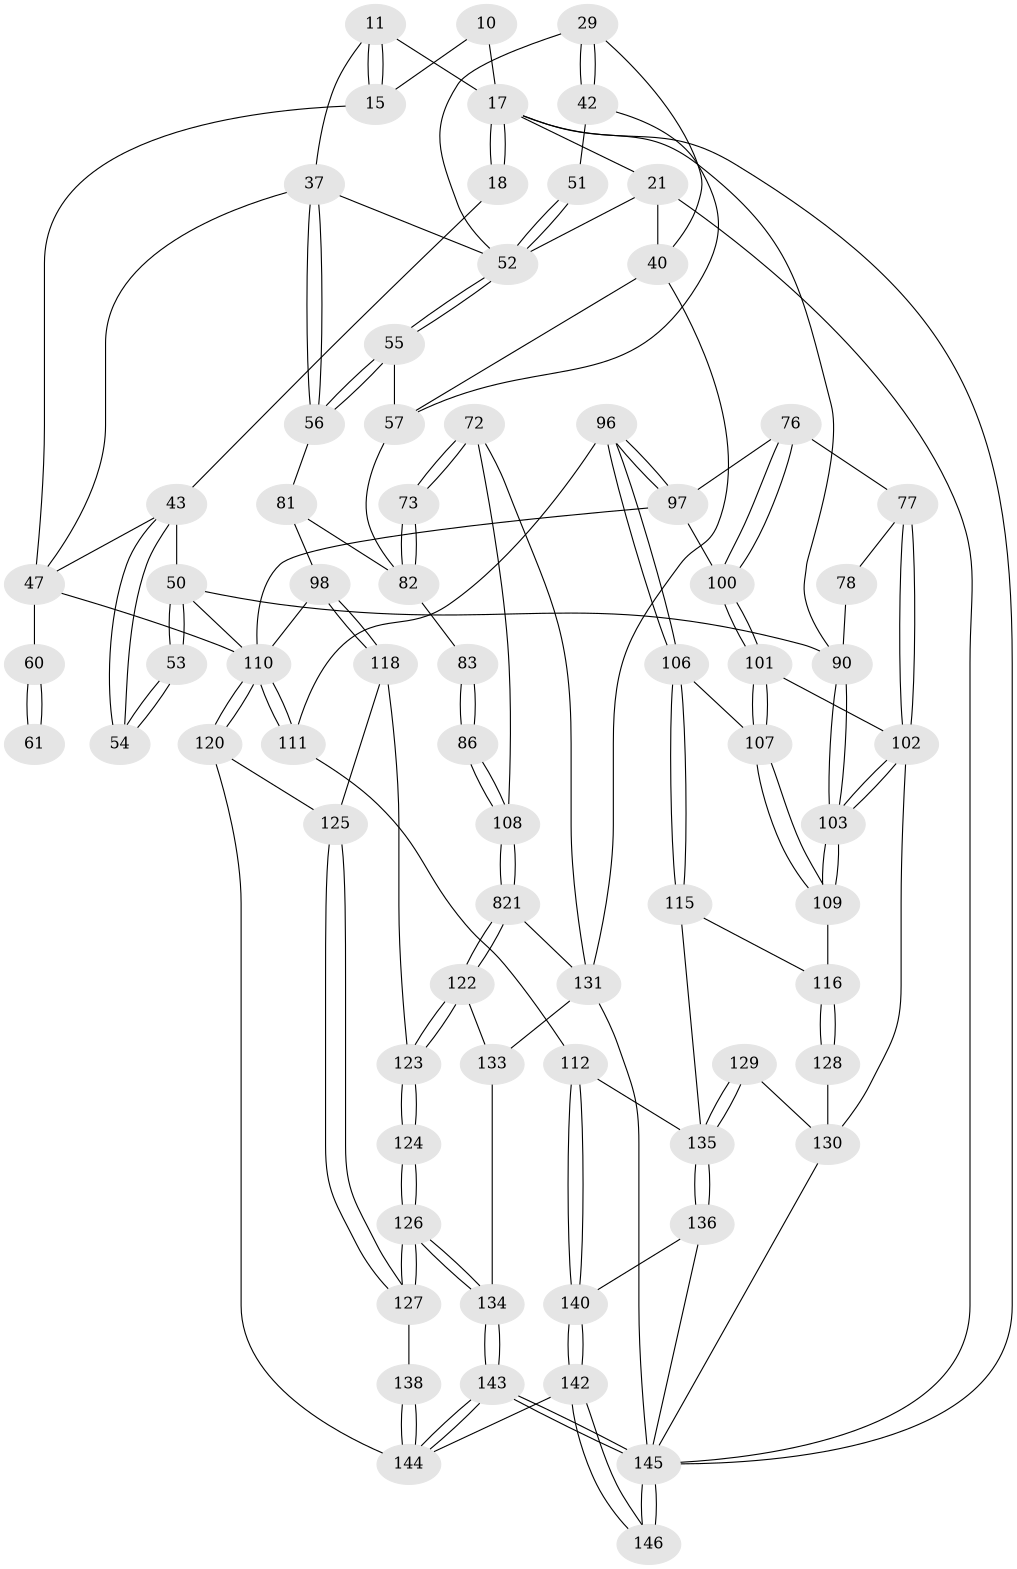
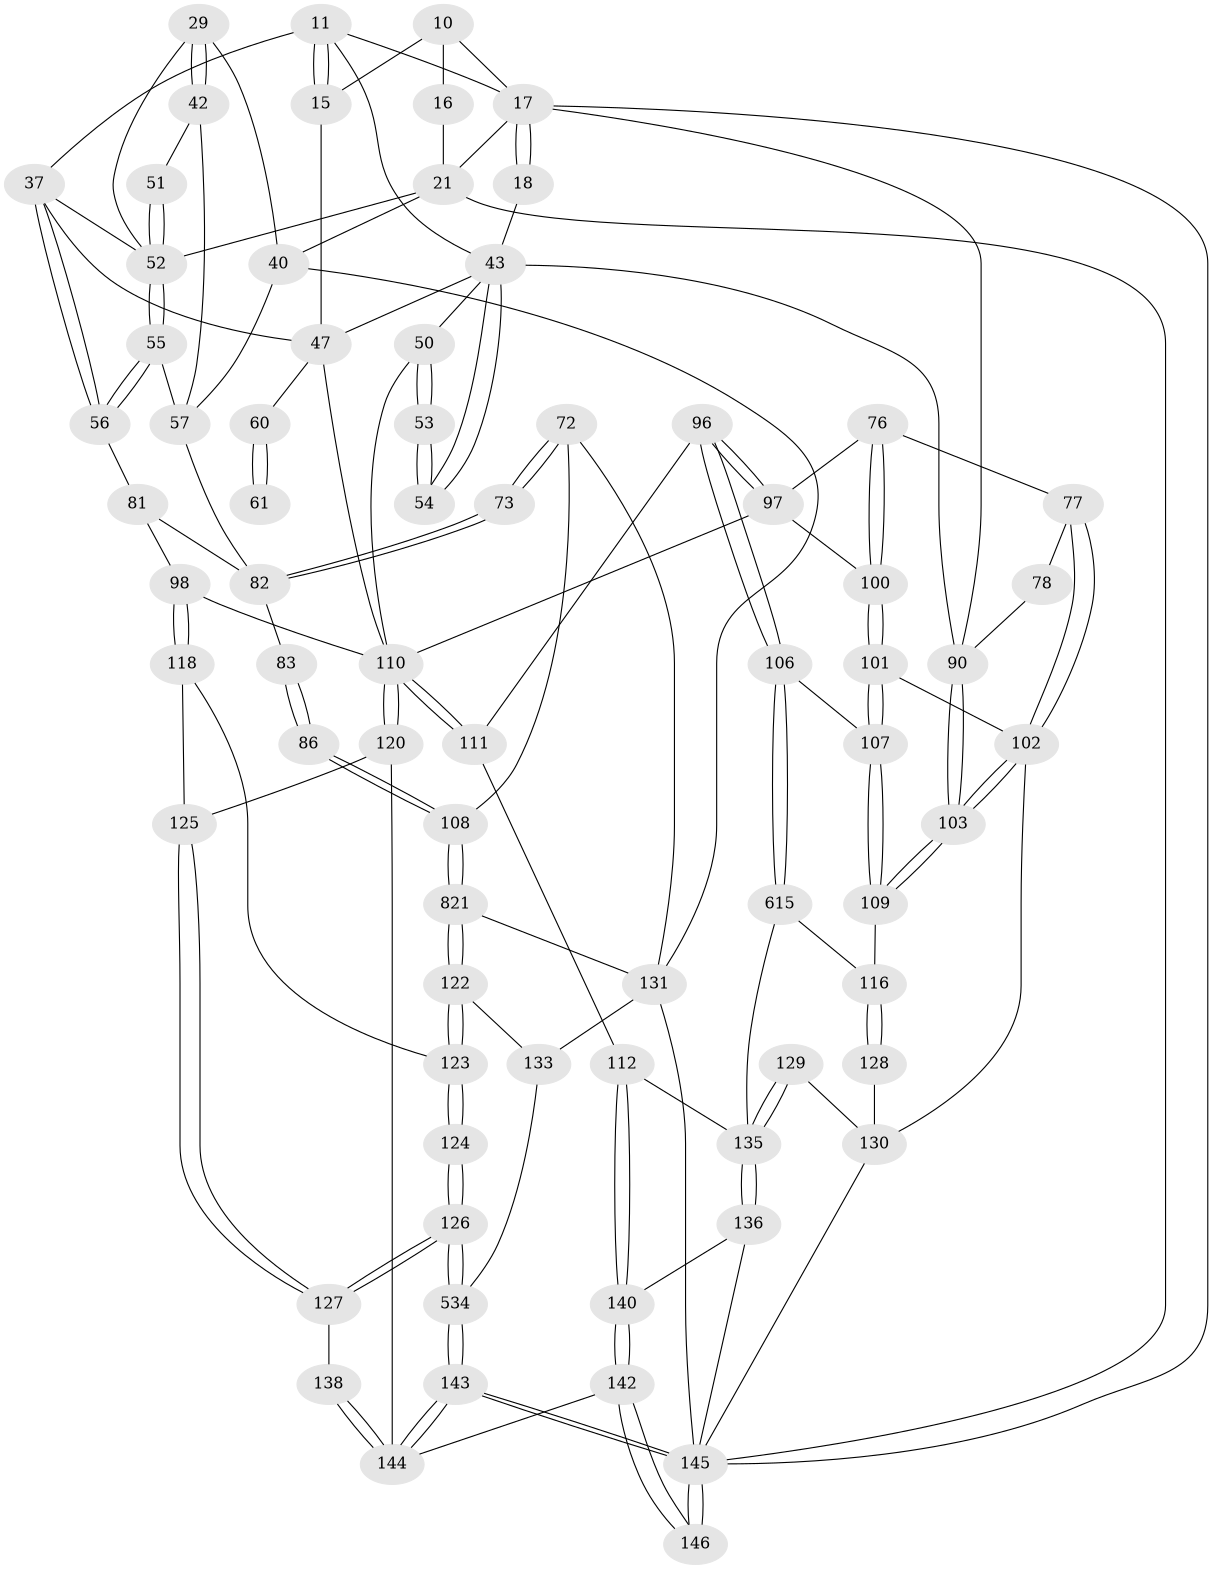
node "16": added
edge "11" -- "43": added
edge "50" -- "90": now "43" -- "90"
node "115": label "115" -> "615"
node "134": label "134" -> "534"
